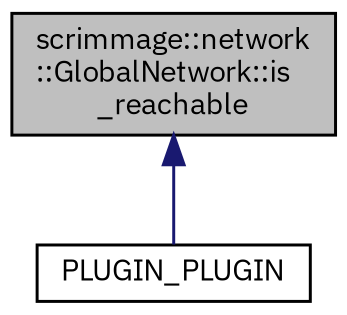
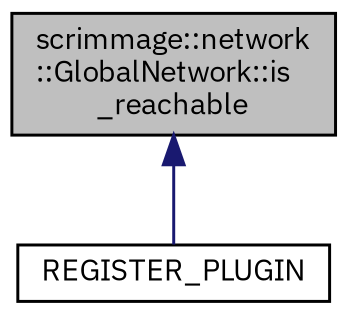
node "PLUGIN_PLUGIN": label "PLUGIN_PLUGIN" -> "REGISTER_PLUGIN"
